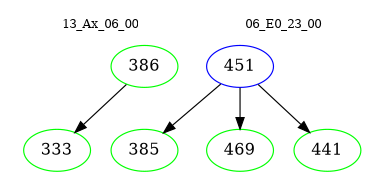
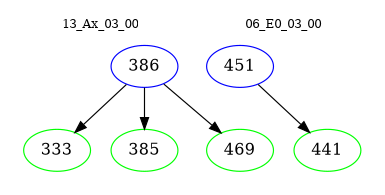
cluster "13_Ax_06_00": label "13_Ax_06_00" -> "13_Ax_03_00"
cluster "06_E0_23_00": label "06_E0_23_00" -> "06_E0_03_00"
node "386": color green -> blue
edge "451" -> "385": now "386" -> "385"
edge "451" -> "469": now "386" -> "469"
